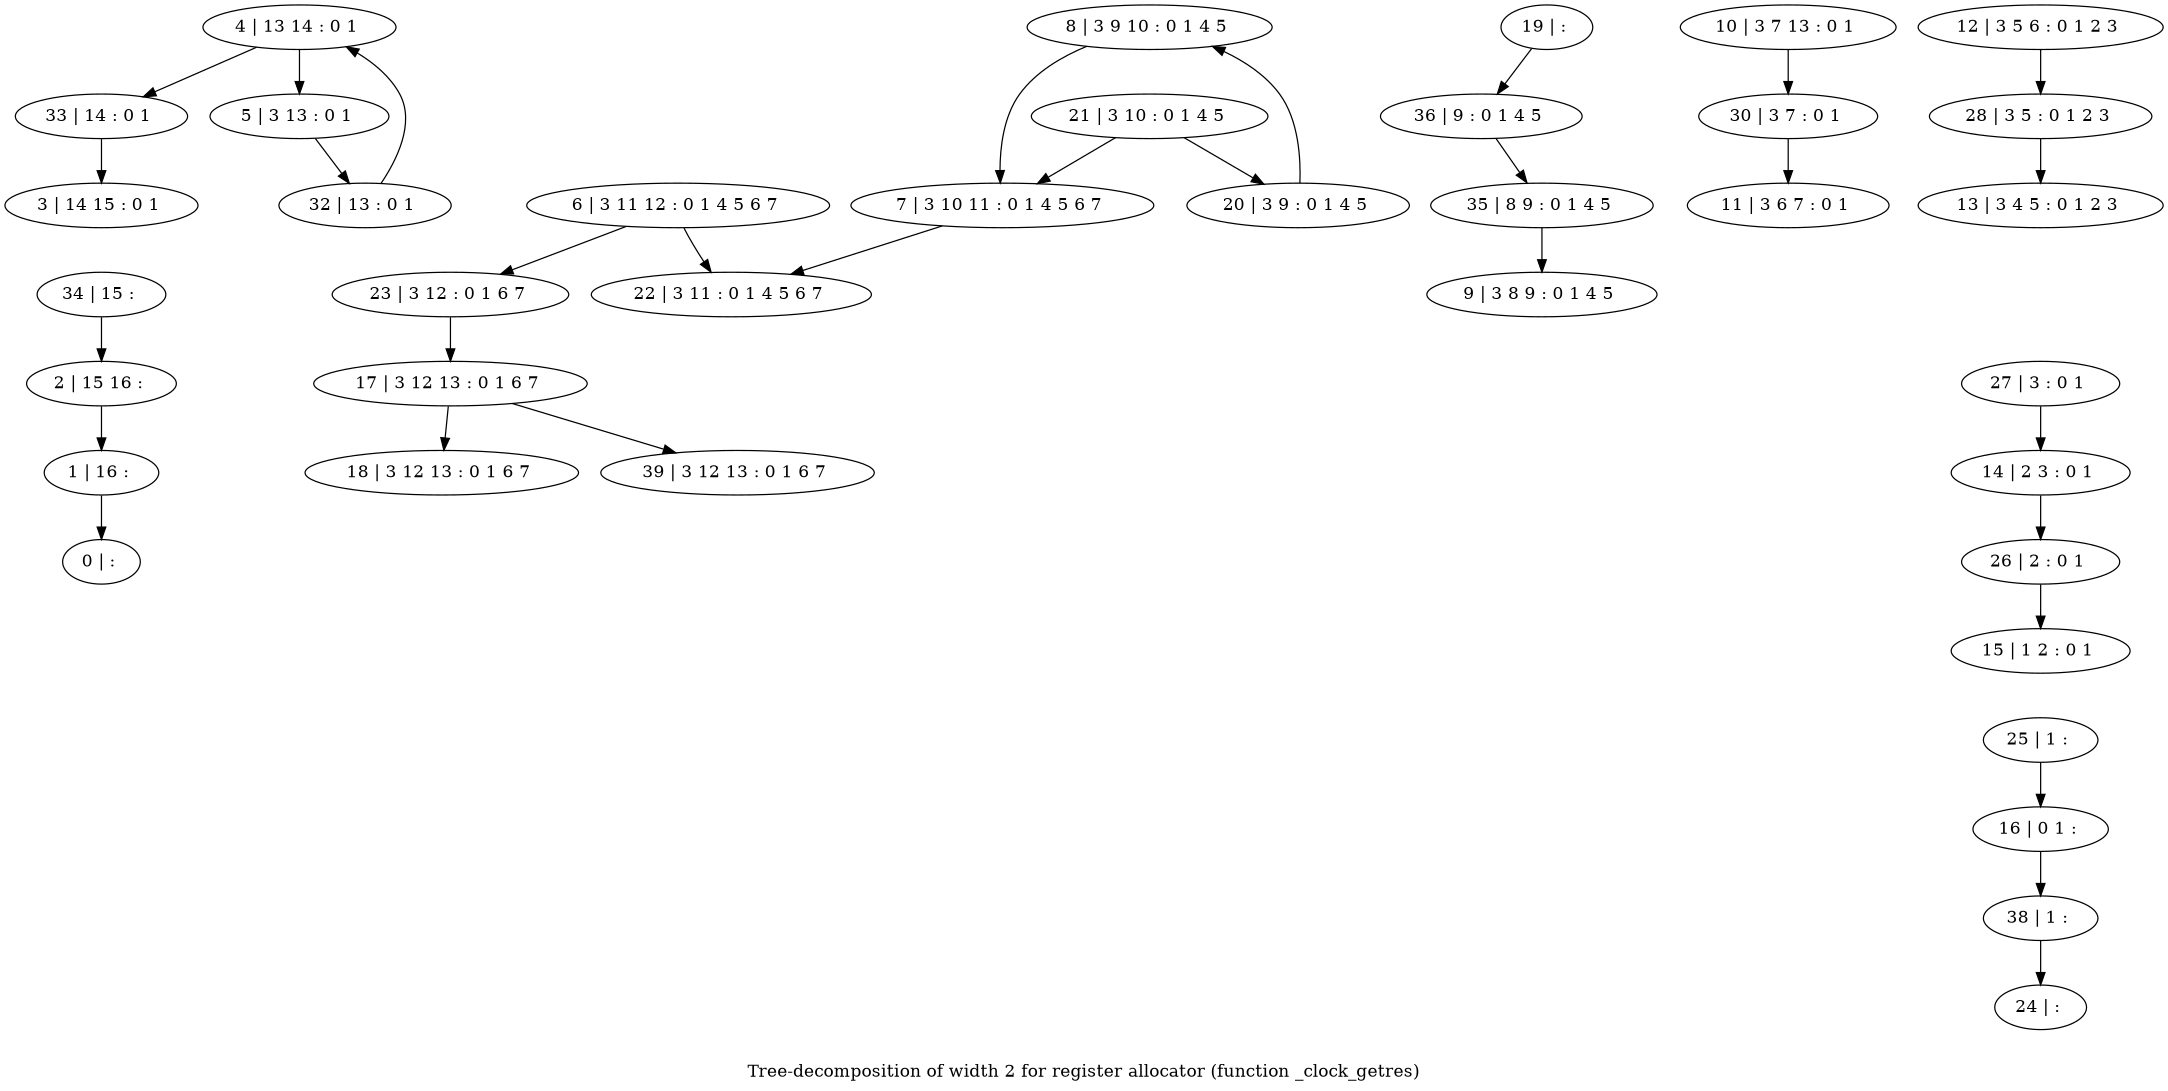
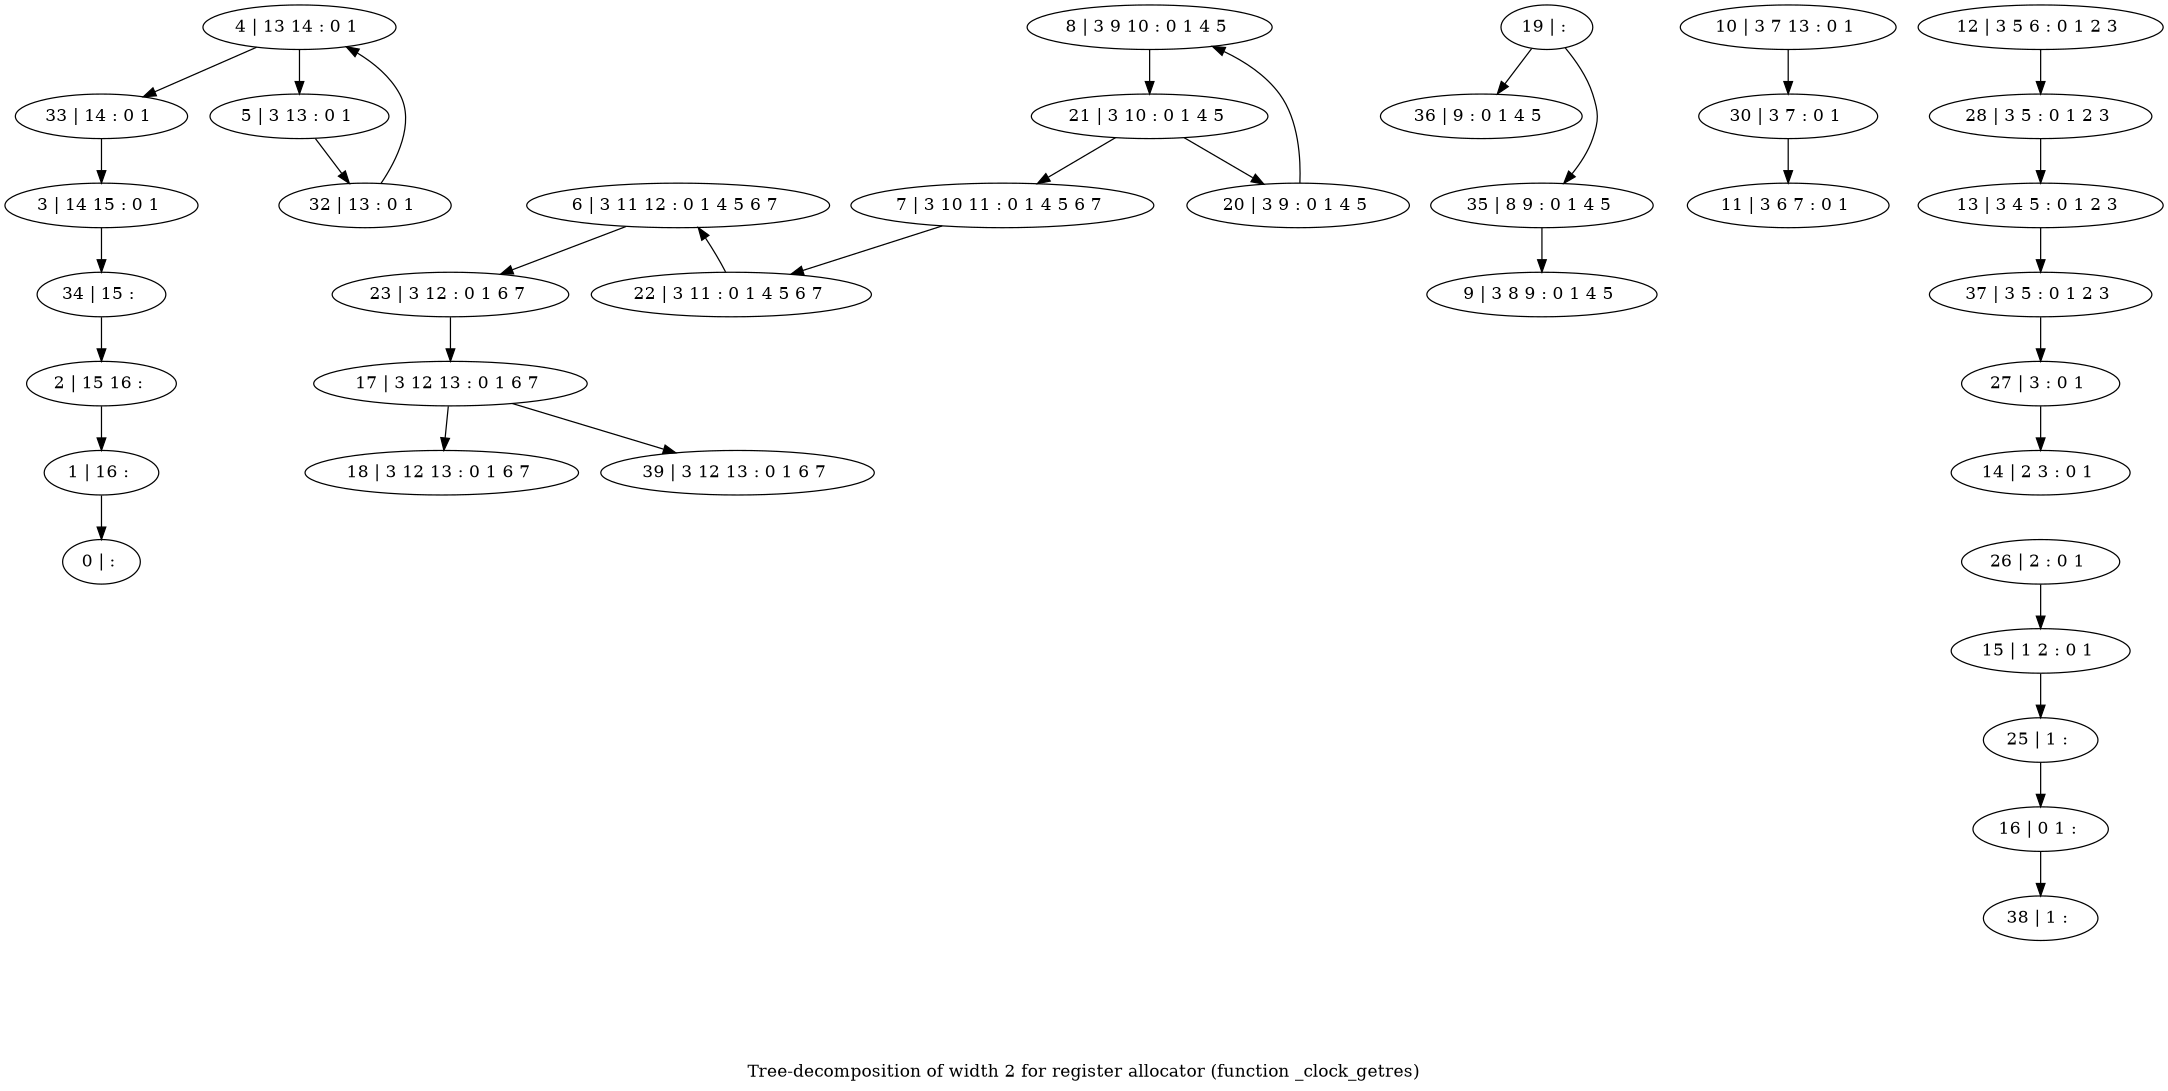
edge "8 | 3 9 10 : 0 1 4 5" -> "7 | 3 10 11 : 0 1 4 5 6 7": now "8 | 3 9 10 : 0 1 4 5" -> "21 | 3 10 : 0 1 4 5"
edge "36 | 9 : 0 1 4 5" -> "35 | 8 9 : 0 1 4 5": now "19 | :" -> "35 | 8 9 : 0 1 4 5"
edge "3 | 14 15 : 0 1" -> "34 | 15 :": added
edge "6 | 3 11 12 : 0 1 4 5 6 7" -> "22 | 3 11 : 0 1 4 5 6 7": reversed
node "37 | 3 5 : 0 1 2 3": added
edge "14 | 2 3 : 0 1" -> "26 | 2 : 0 1": removed
edge "15 | 1 2 : 0 1" -> "25 | 1 :": added
node "24 | :": removed
